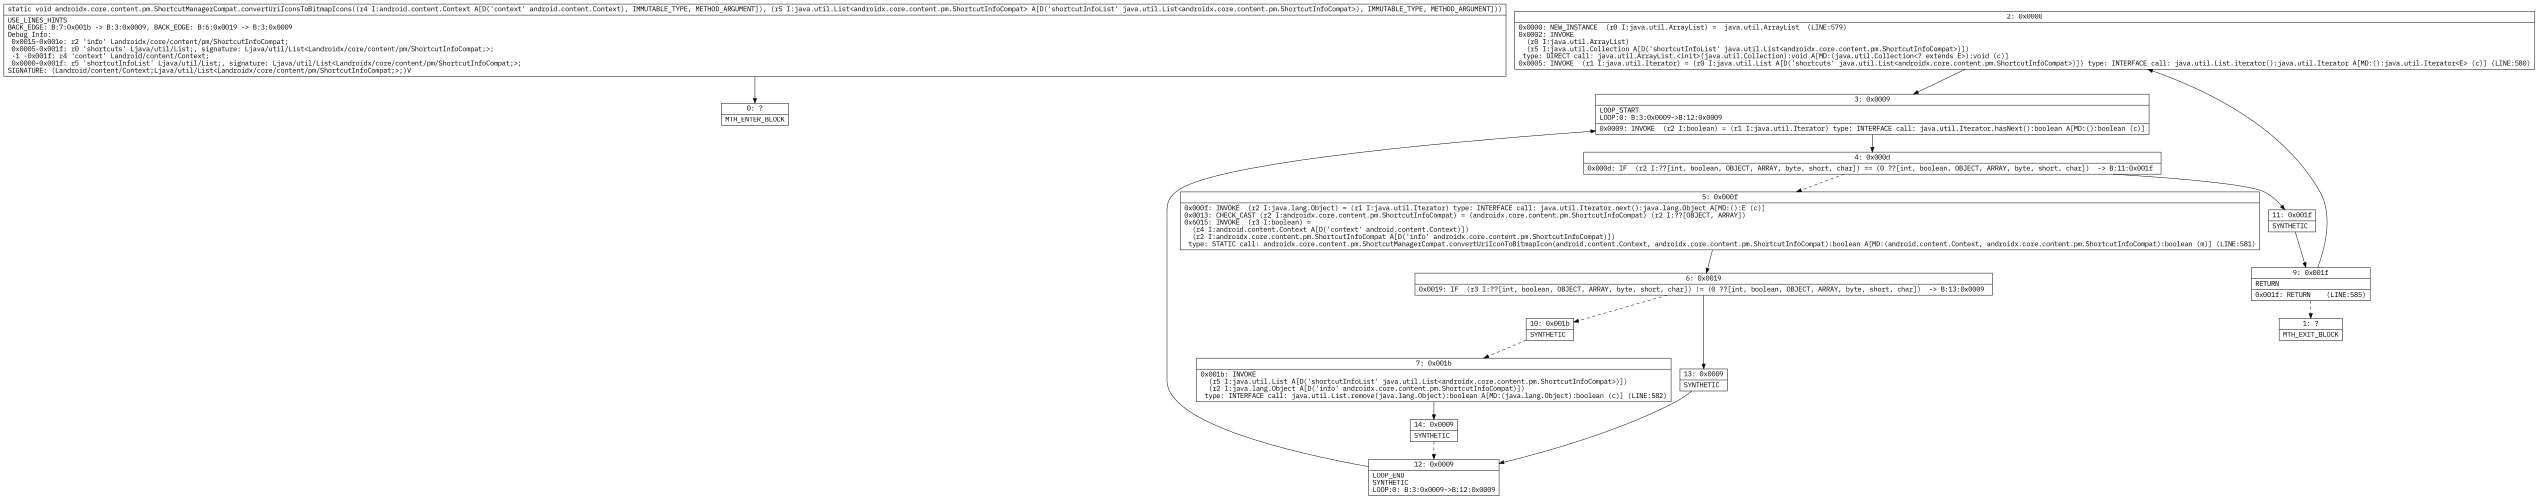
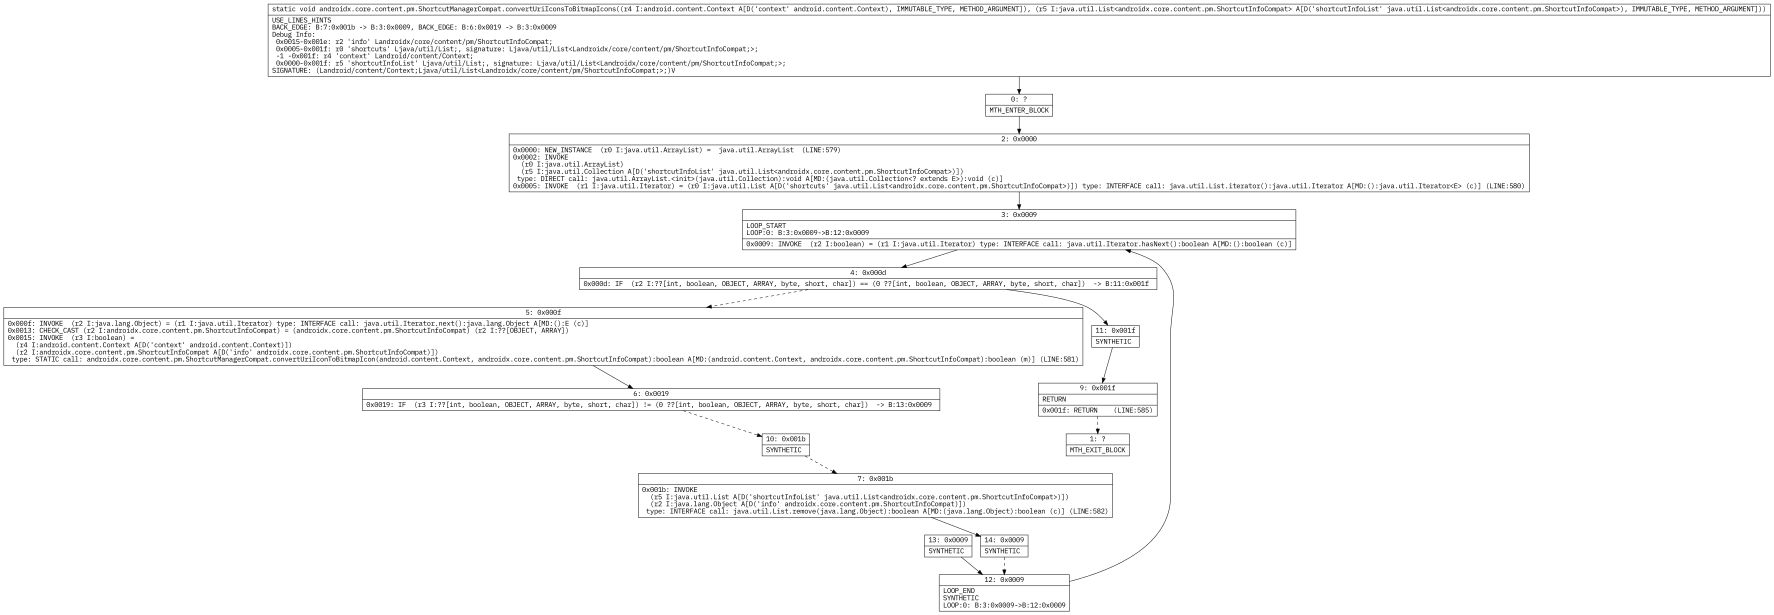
edge "9: 0x001f" -> "2: 0x0000": now "0: ?" -> "2: 0x0000"
node "5: 0x000f": text "0x6015: INVOKE  (r3 I:boolean) =" -> "0x0015: INVOKE  (r3 I:boolean) ="
edge "6: 0x0019" -> "13: 0x0009": removed
